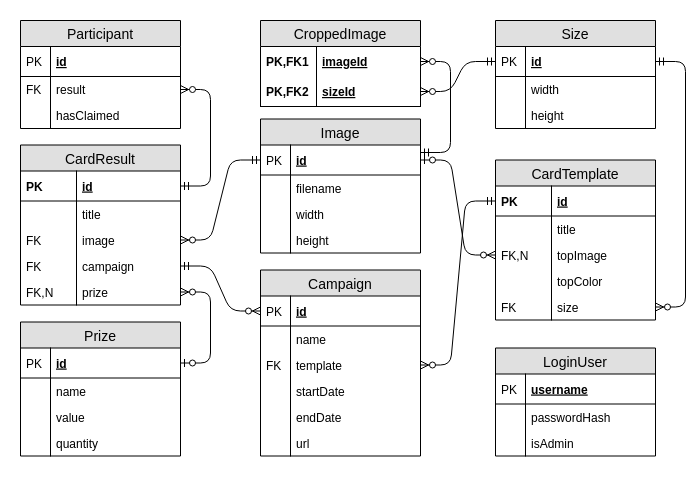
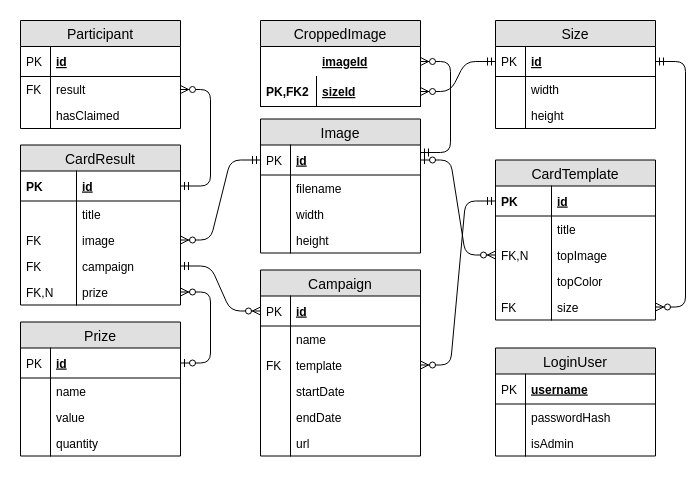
node "PK,FK1": removed
